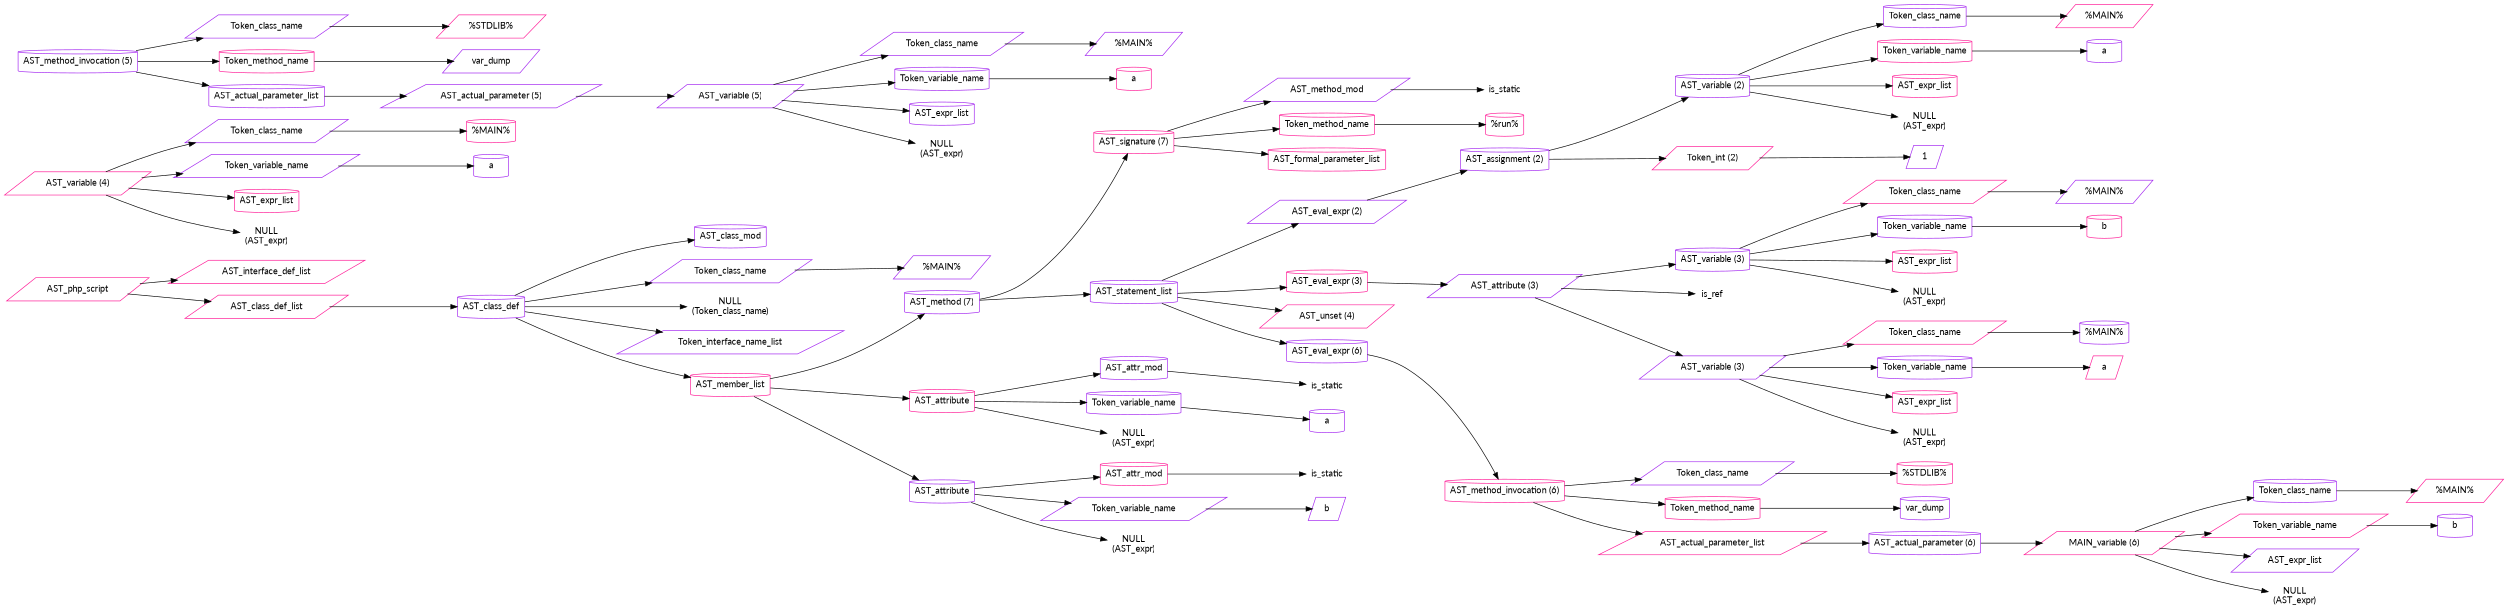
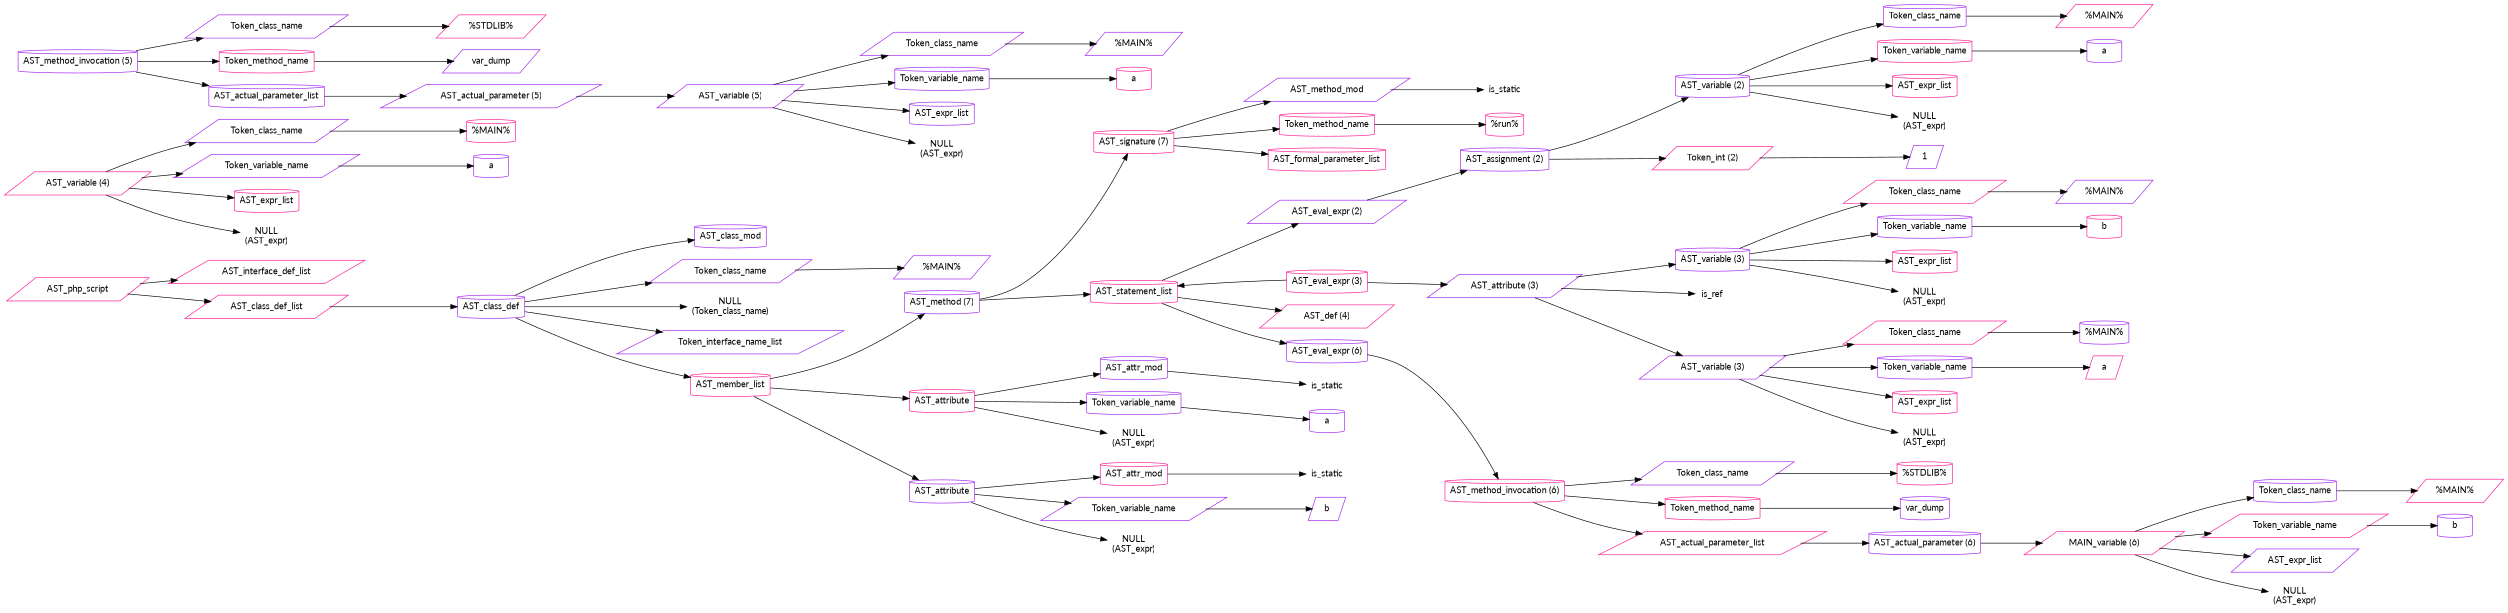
edge "AST_statement_list" -> "AST_eval_expr (3)": reversed
node "AST_statement_list": color purple -> deeppink
node "AST_unset (4)": label "AST_unset (4)" -> "AST_def (4)"
